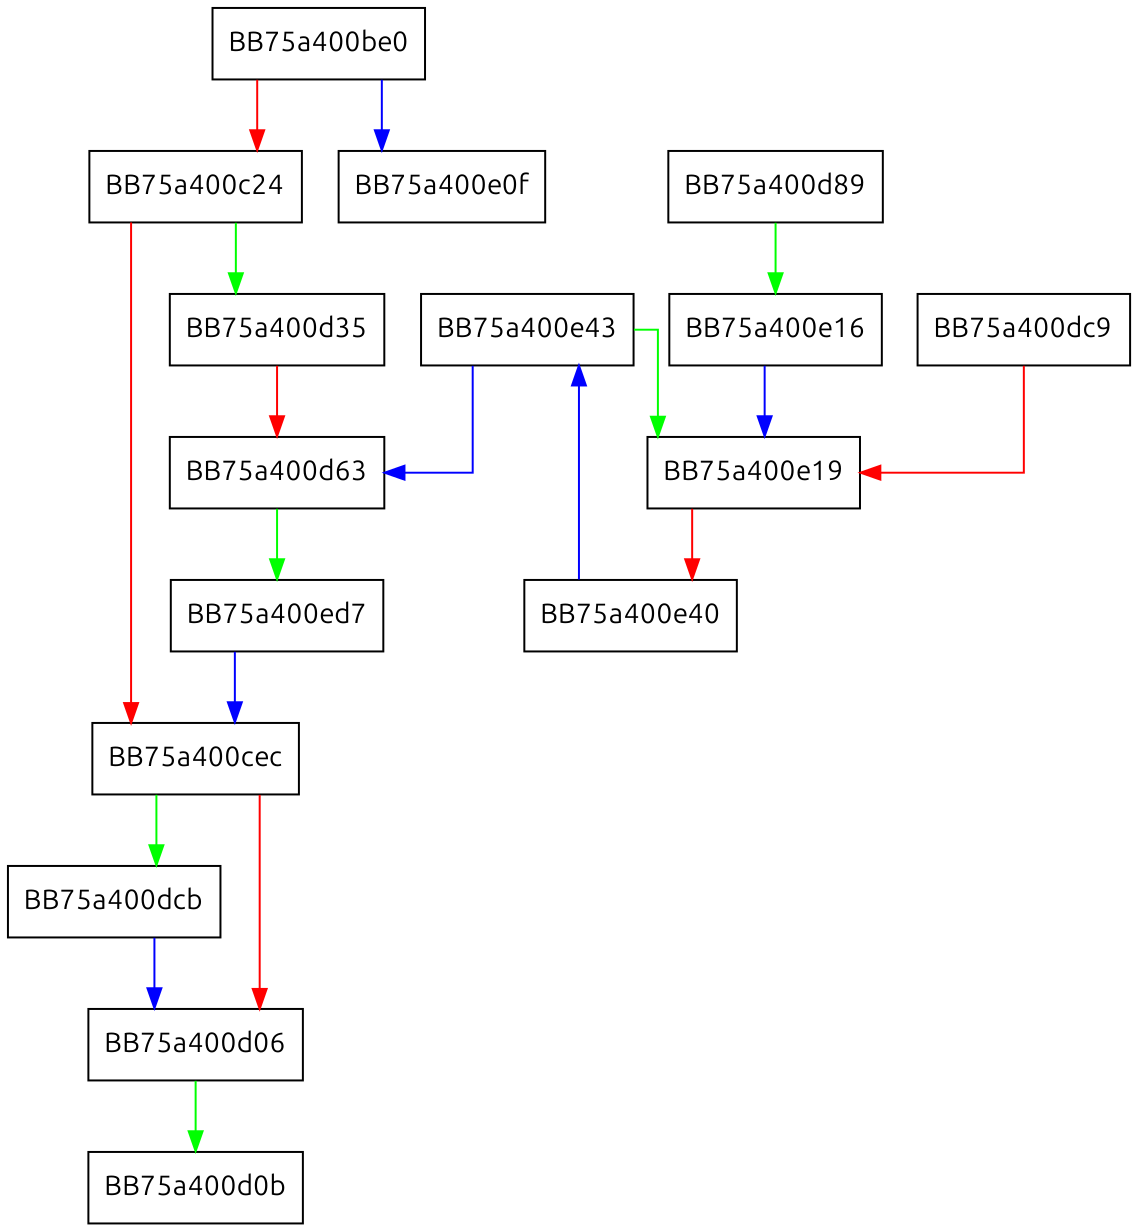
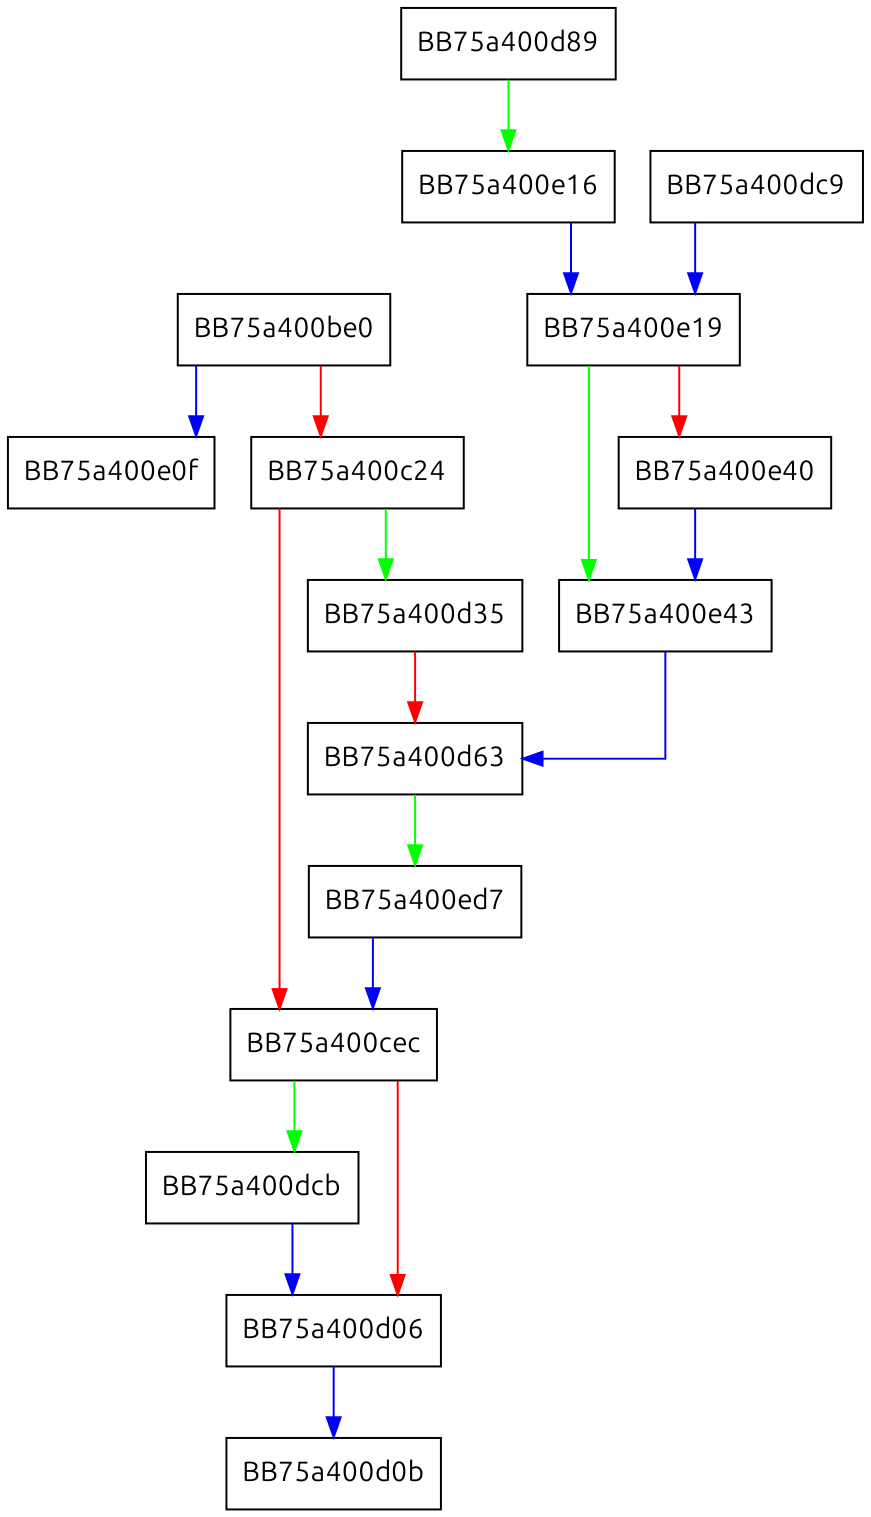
edge "BB75a400e43" -> "BB75a400e19": reversed
edge "BB75a400dc9" -> "BB75a400e19": color red -> blue
edge "BB75a400d06" -> "BB75a400d0b": color green -> blue
